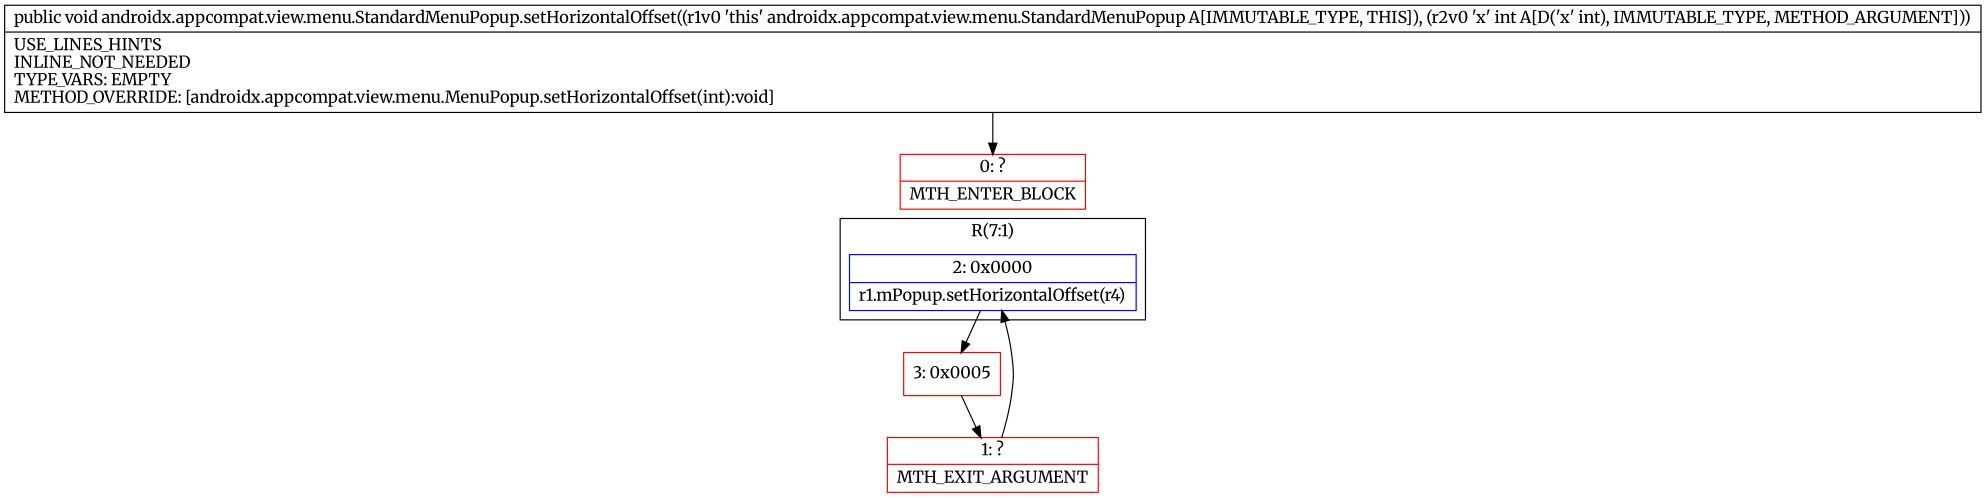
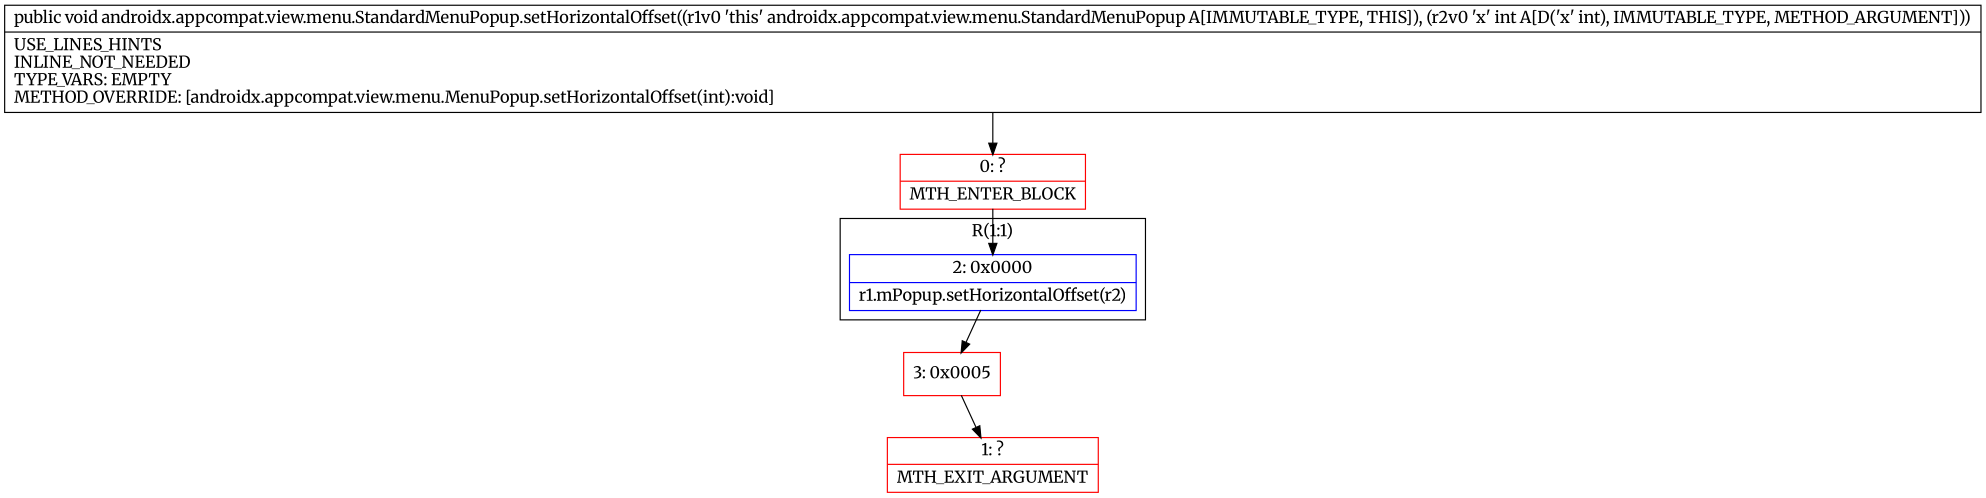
cluster "R(7:1)": label "R(7:1)" -> "R(1:1)"
node "2: 0x0000": text "r1.mPopup.setHorizontalOffset(r4)" -> "r1.mPopup.setHorizontalOffset(r2)"
edge "1: ?" -> "2: 0x0000": now "0: ?" -> "2: 0x0000"
